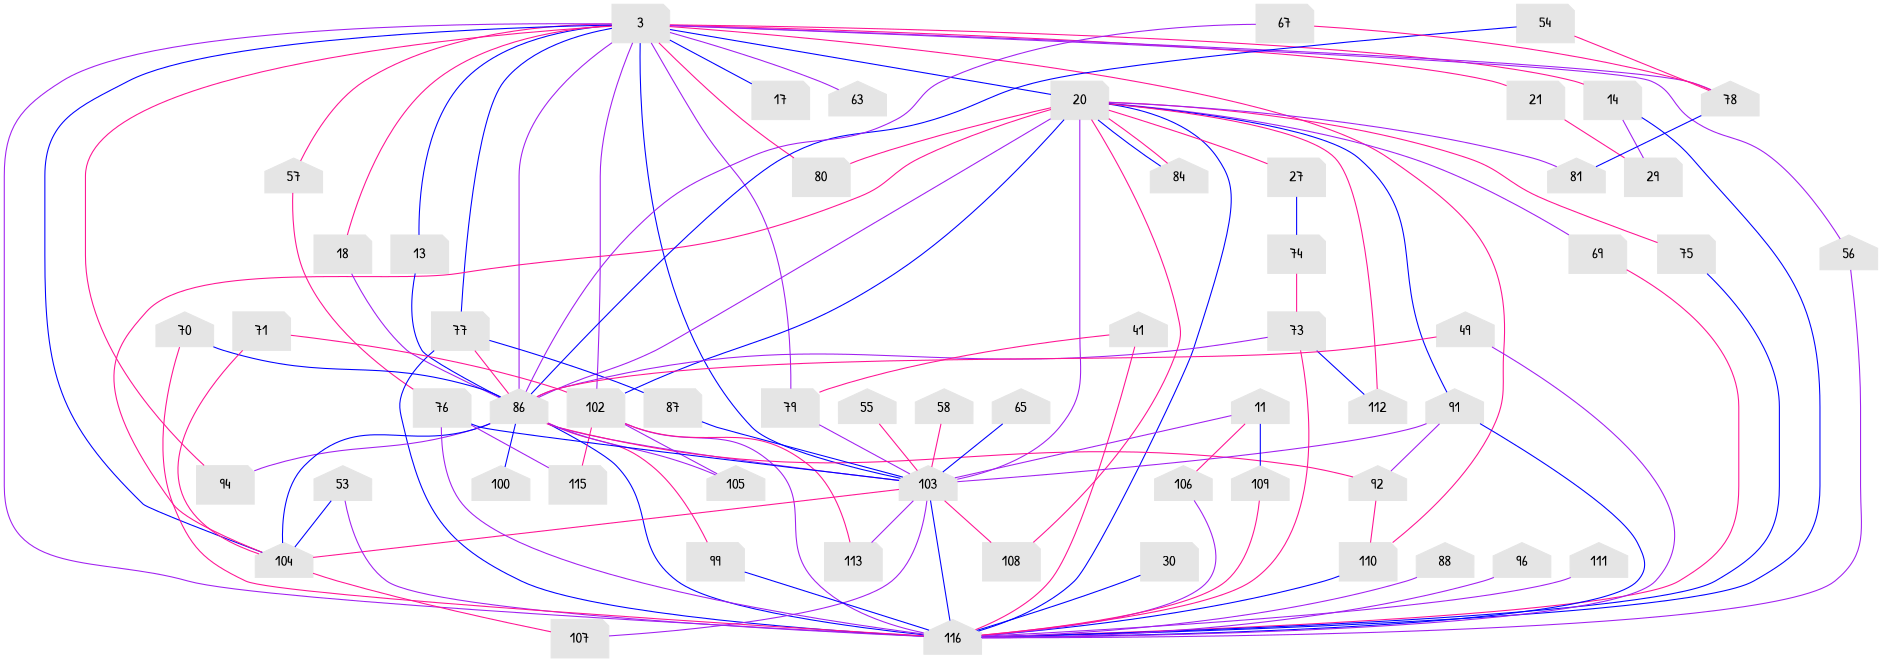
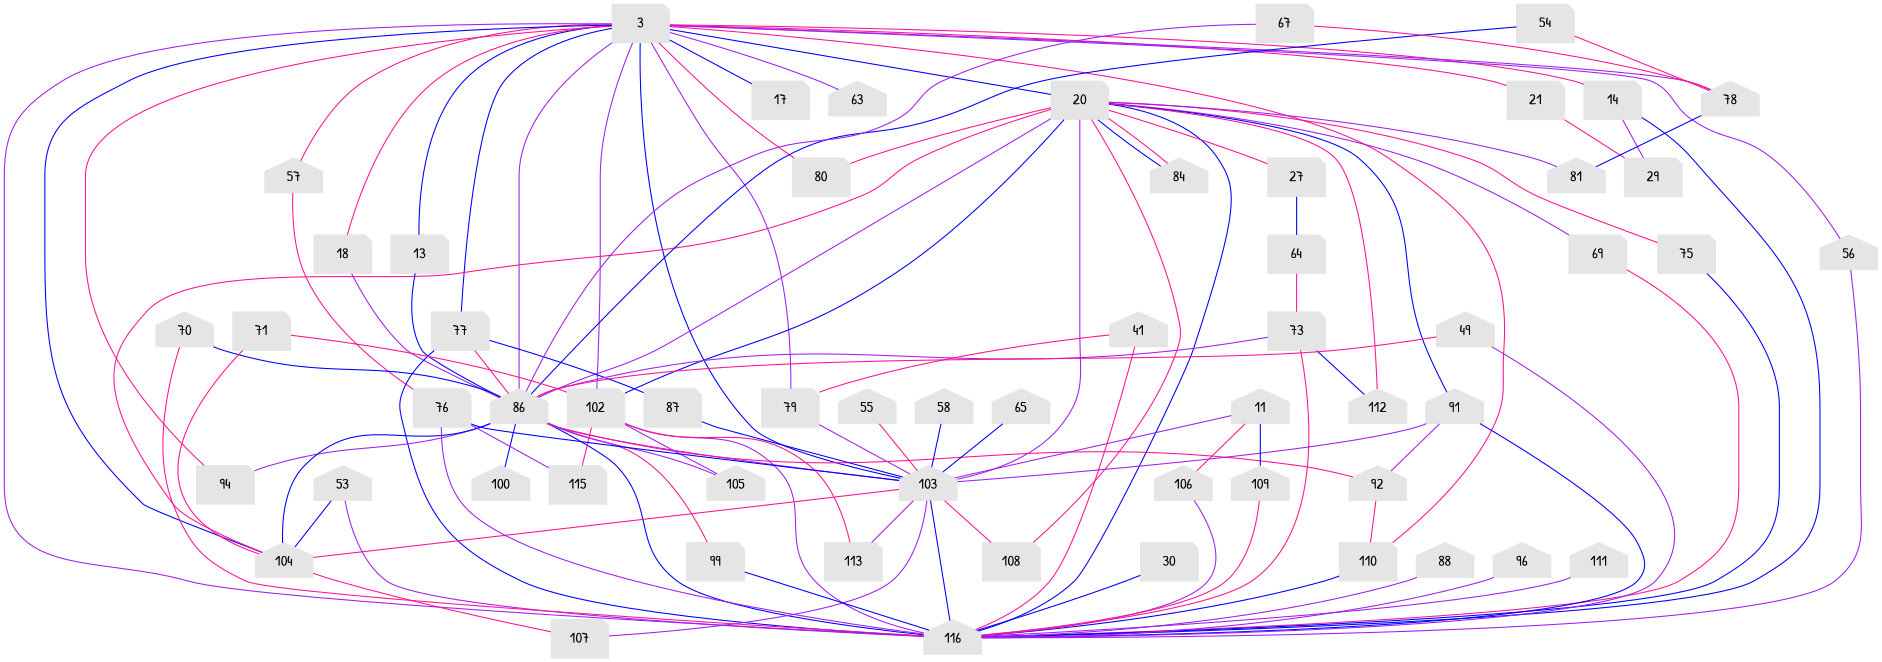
node "74": label "74" -> "64"
edge "58" -- "103": color deeppink -> blue
